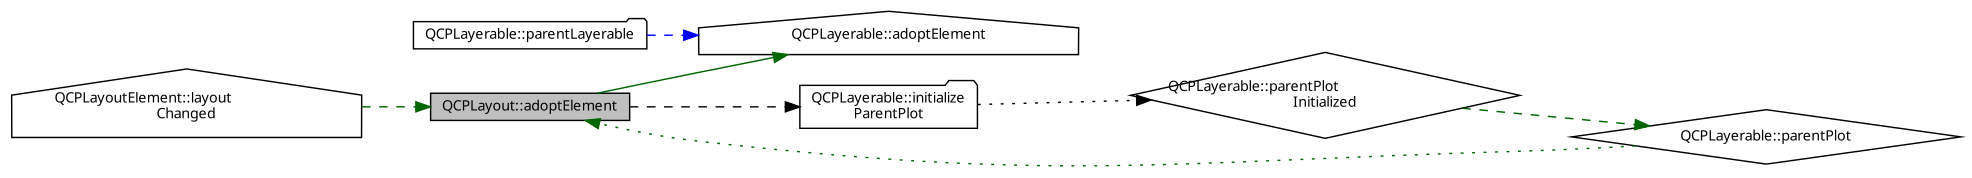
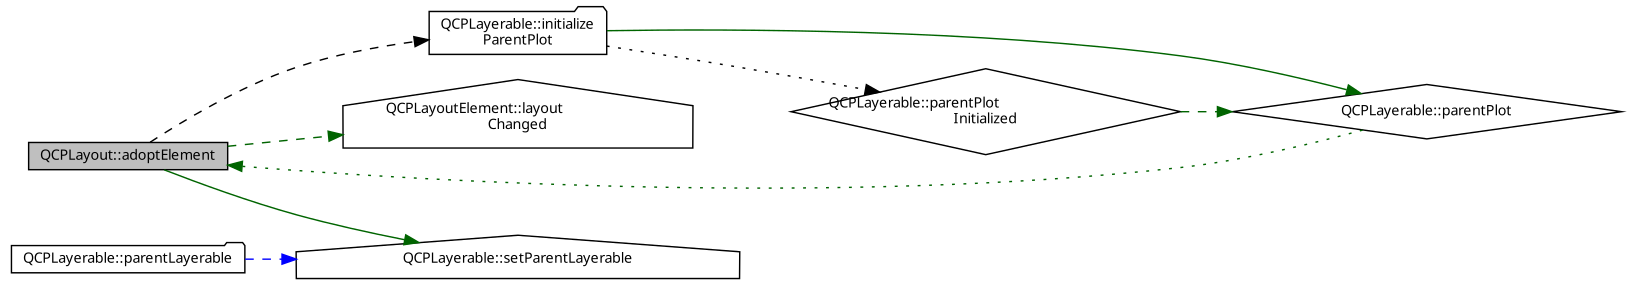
node "QCPLayerable::adoptElement": label "QCPLayerable::adoptElement" -> "QCPLayerable::setParentLayerable"
edge "QCPLayerable::initialize ParentPlot" -> "QCPLayerable::parentPlot": added
edge "QCPLayoutElement::layout Changed" -> "QCPLayout::adoptElement": reversed
